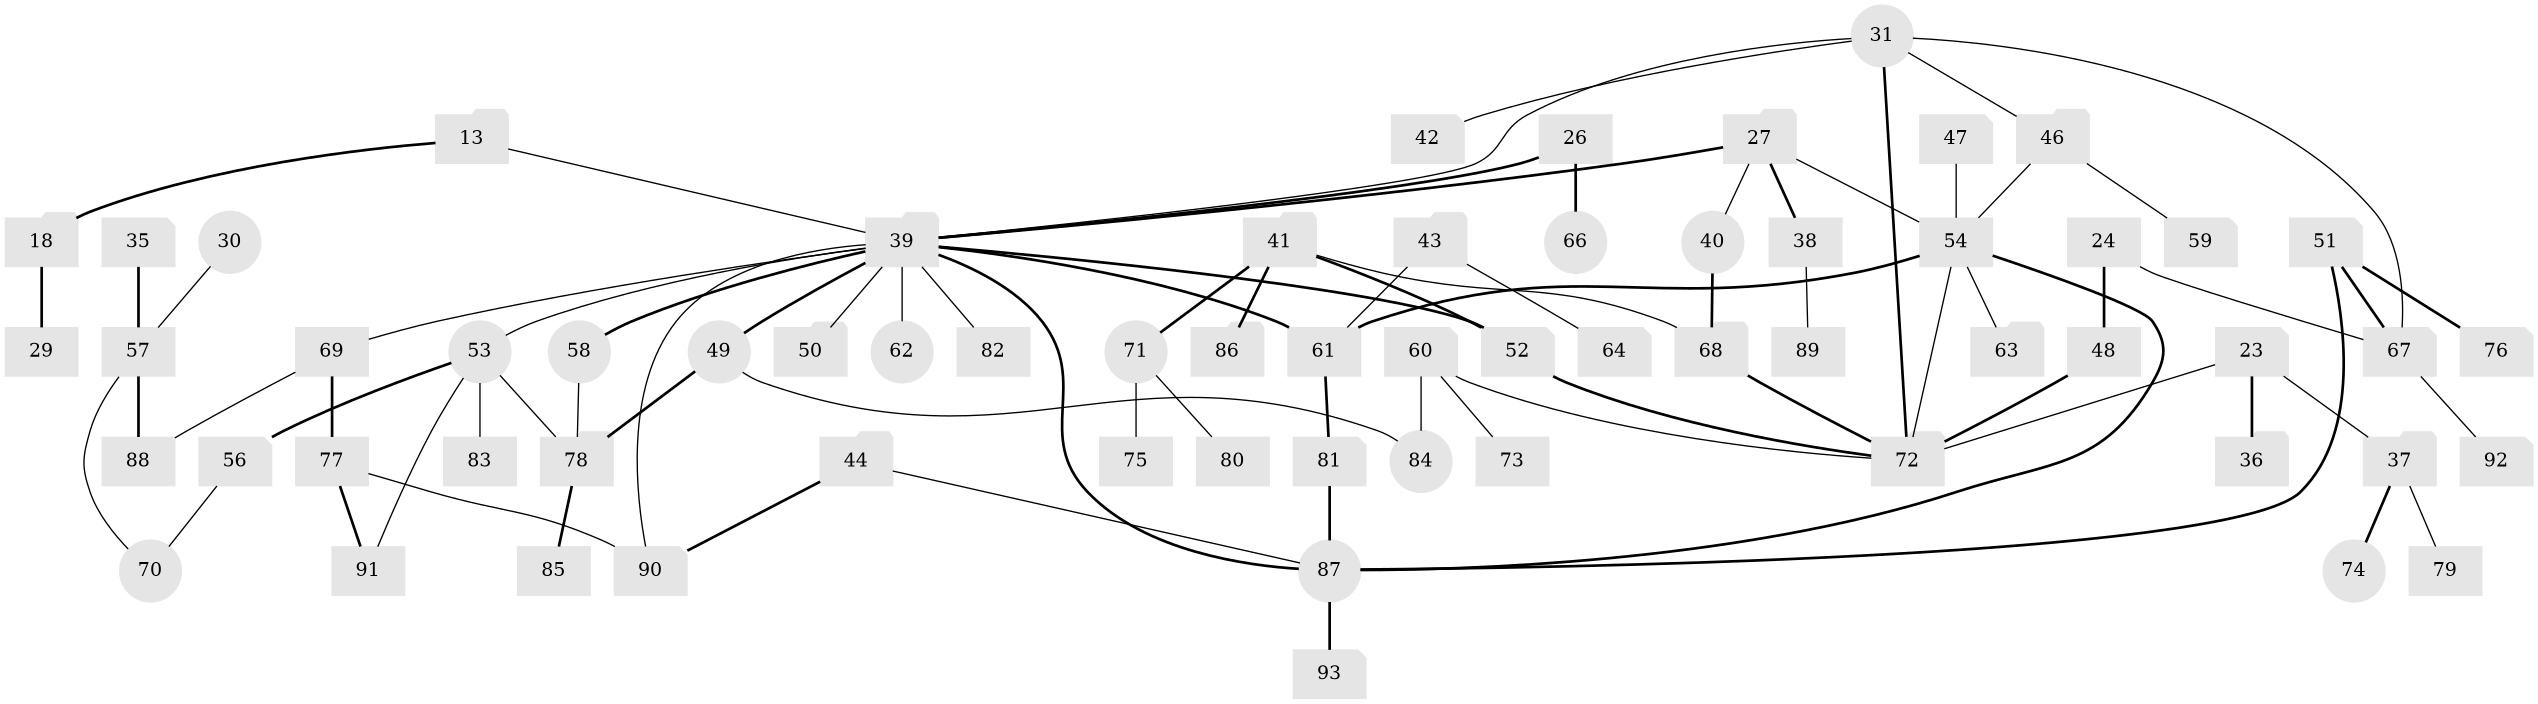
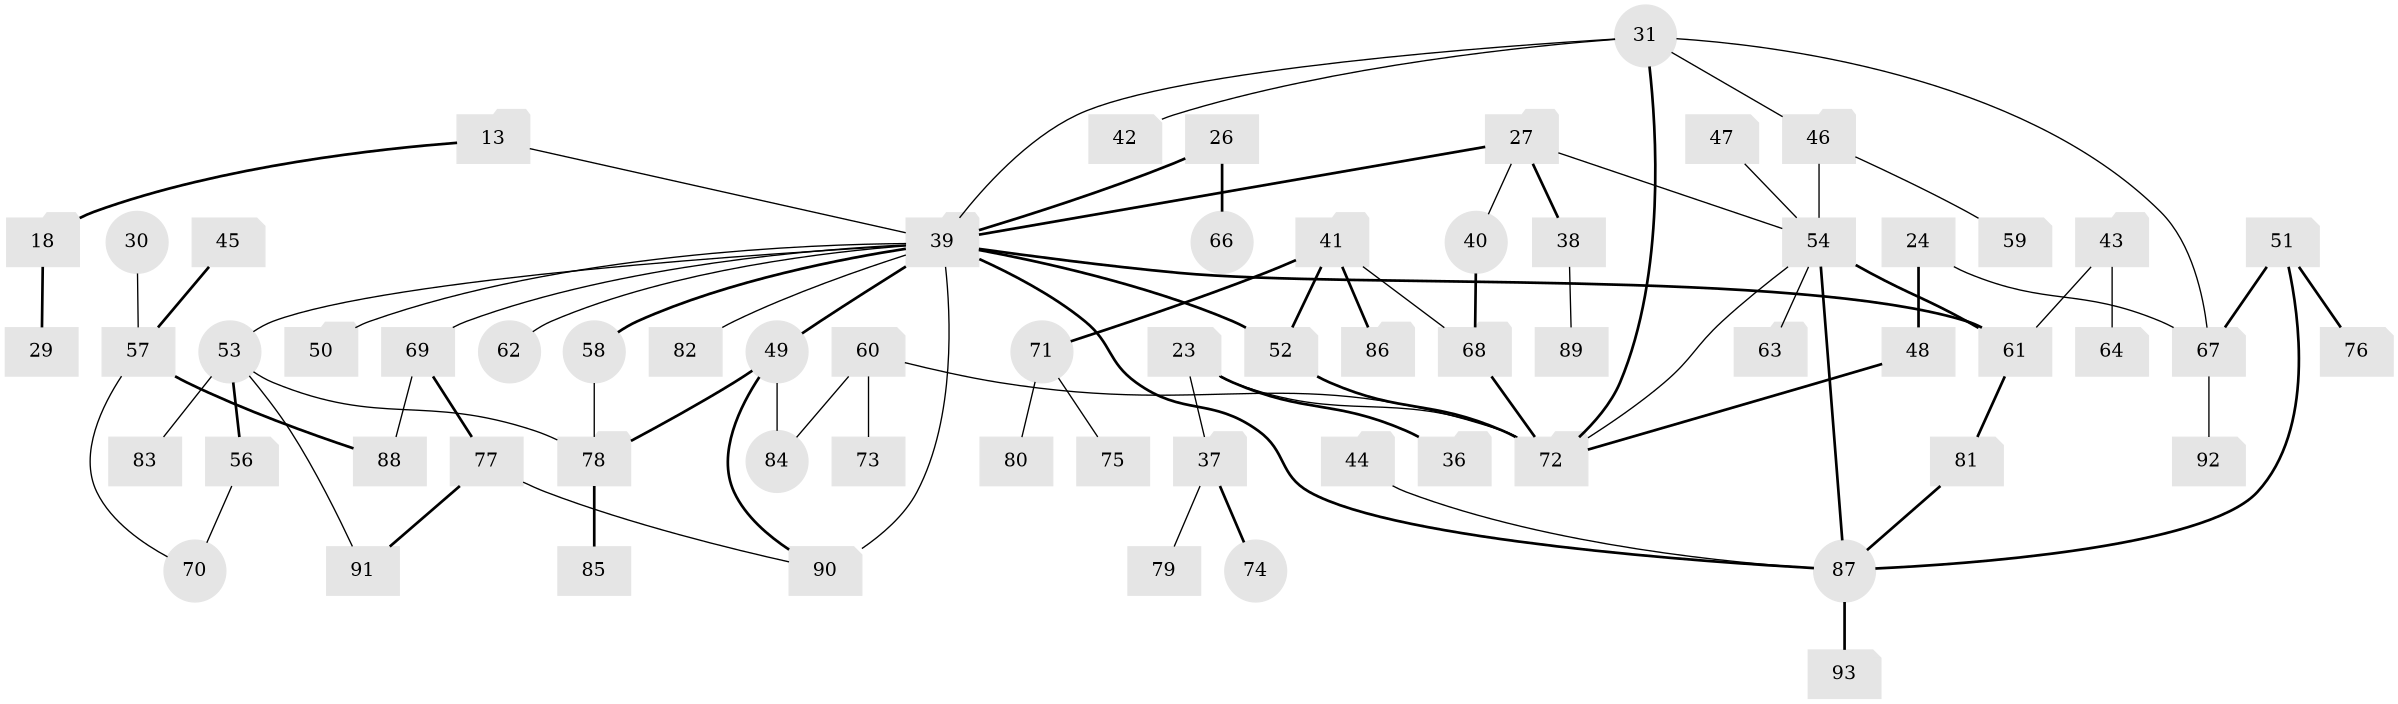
node "35": label "35" -> "45"
edge "44" -- "90": now "49" -- "90"
